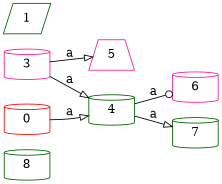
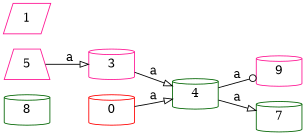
node "1": color darkgreen -> deeppink
edge "3" -> "5": reversed
node "6": label "6" -> "9"
